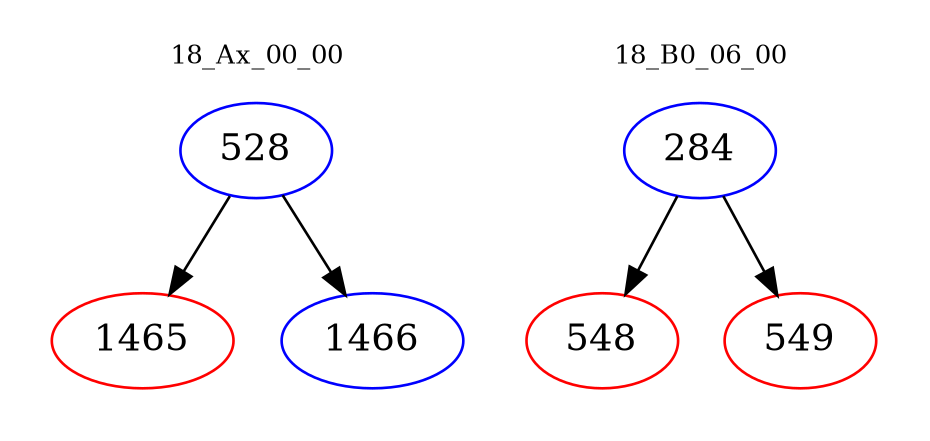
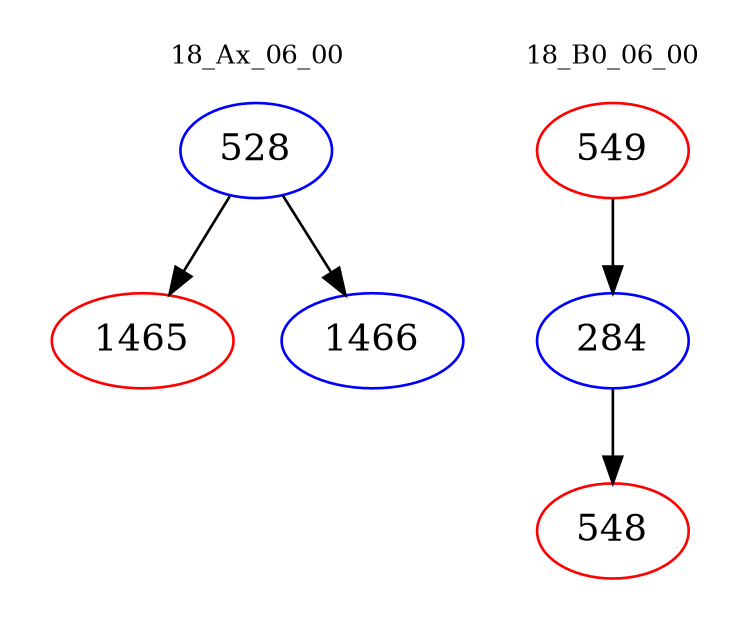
cluster "18_Ax_00_00": label "18_Ax_00_00" -> "18_Ax_06_00"
edge "284" -> "549": reversed
